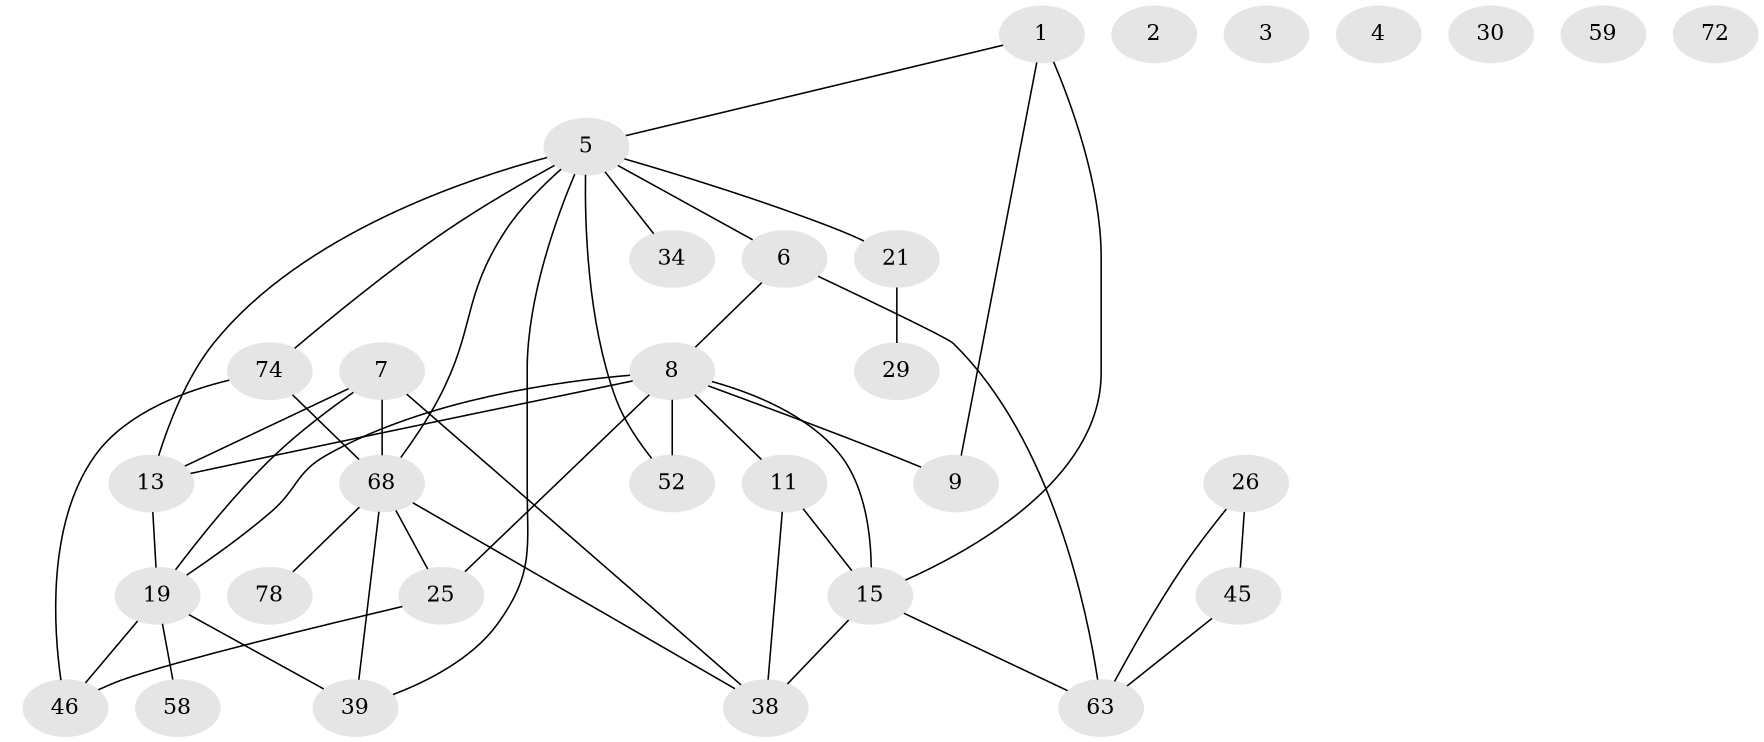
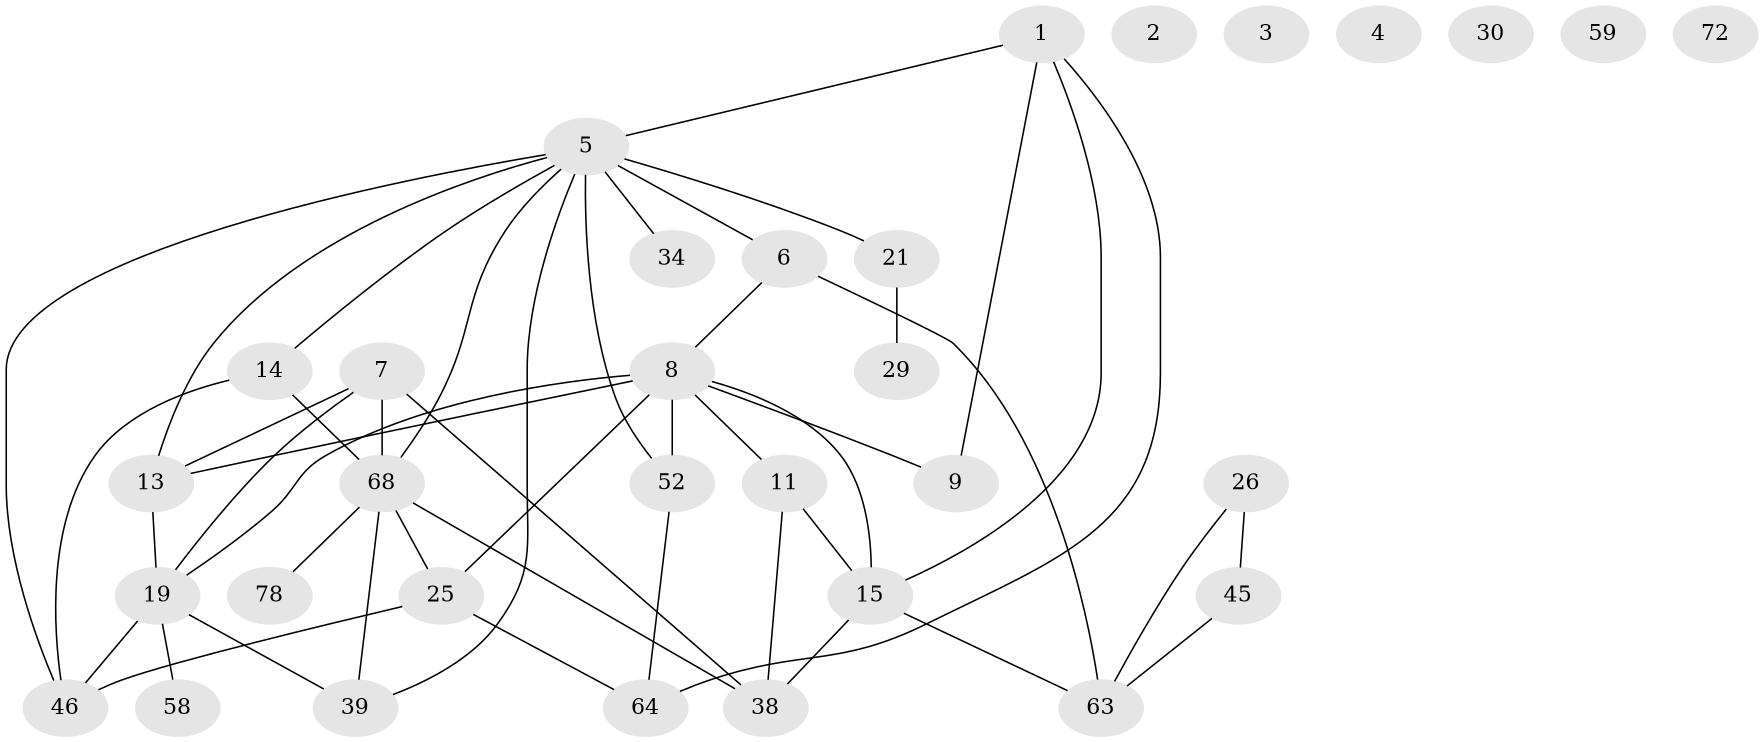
edge "5" -- "46": added
node "74": label "74" -> "14"
node "64": added
